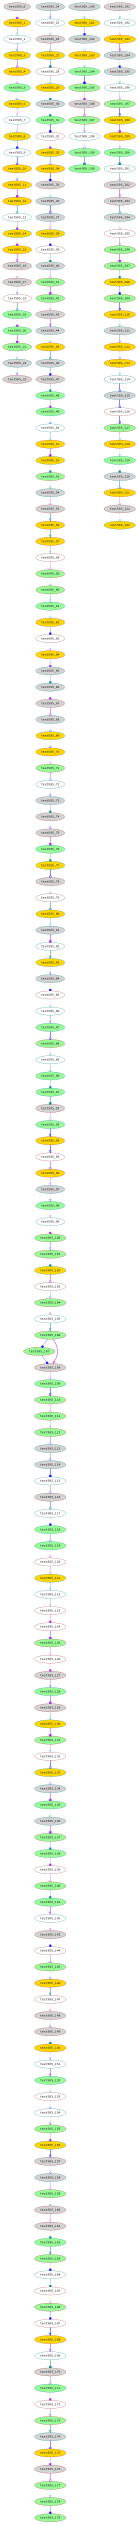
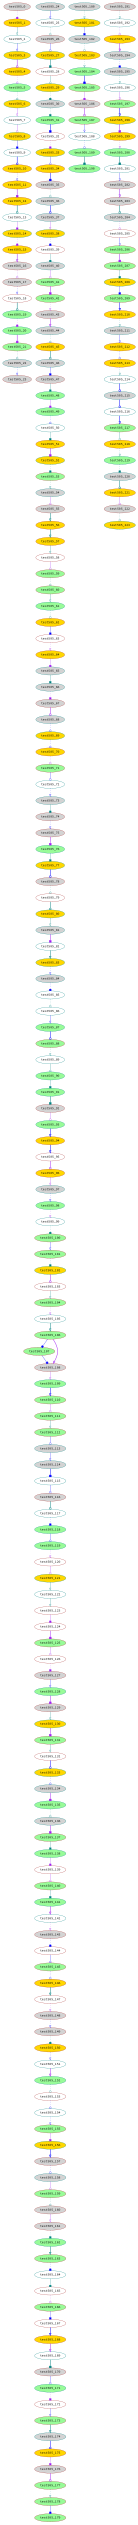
node "test505_216": color brown -> teal
edge "test505_50" -> "test505_51": arrowhead odot -> box
node "test505_85": color brown -> teal
edge "test505_99" -> "test505_100": color purple -> teal
